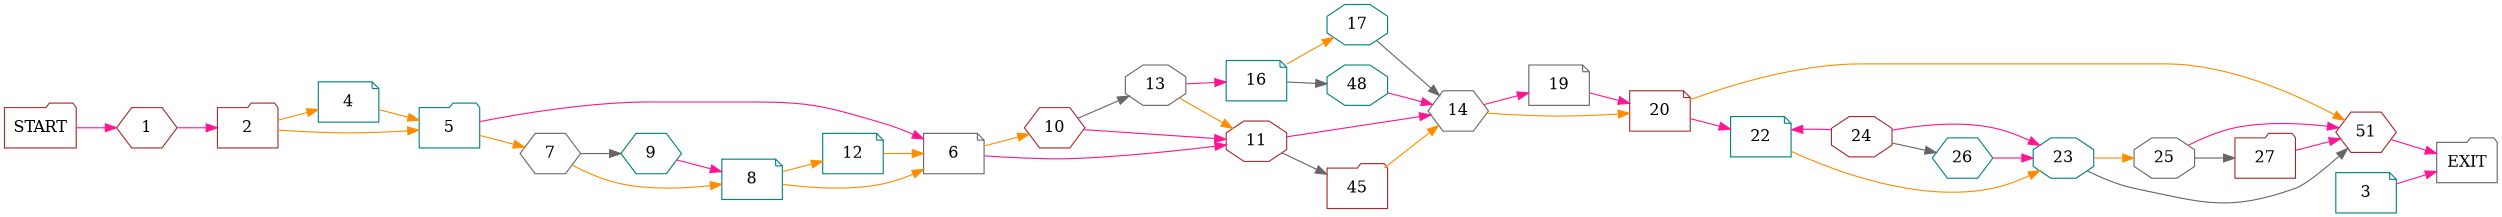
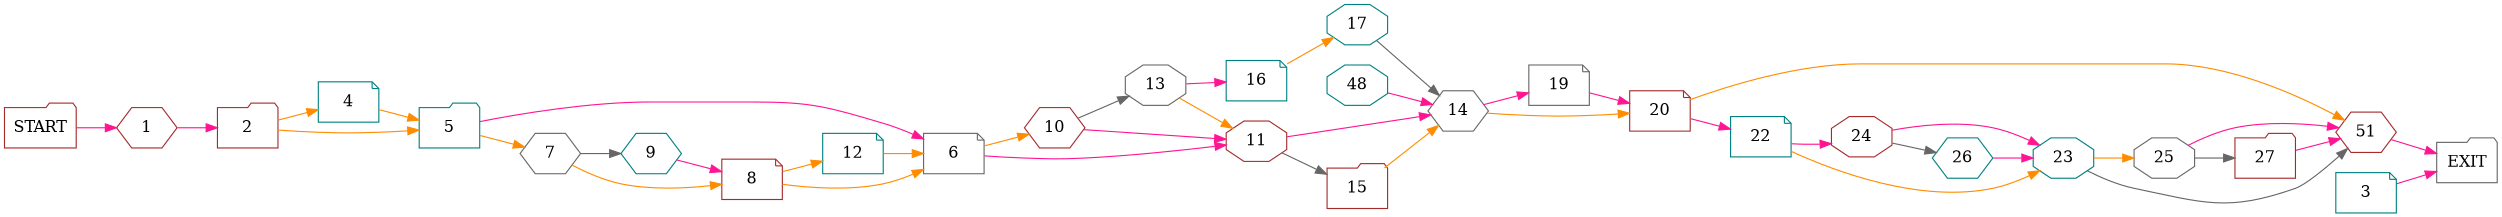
edge "16" -> "48": removed
edge "24" -> "22": reversed
node "8": color teal -> brown
node "45": label "45" -> "15"
